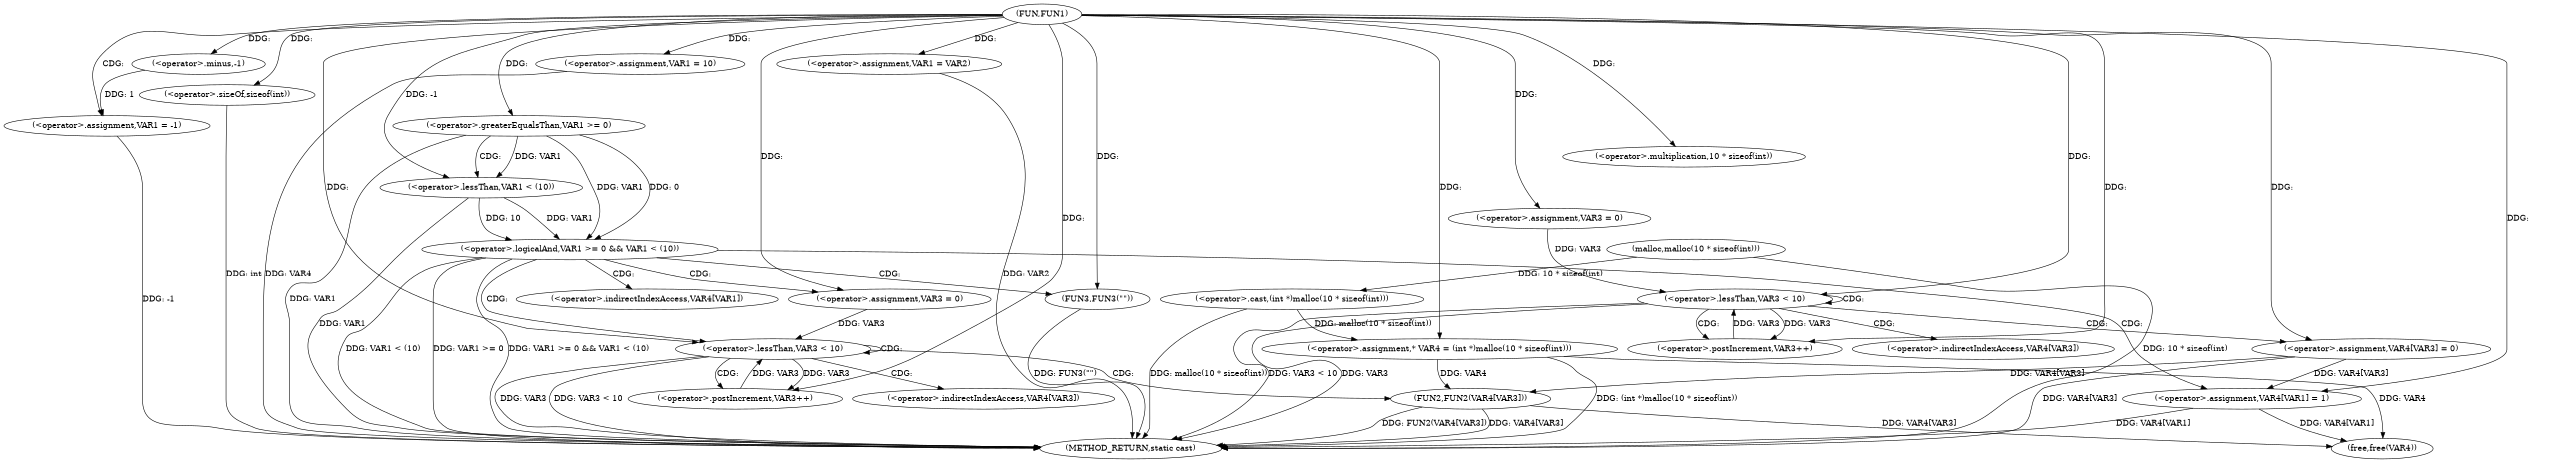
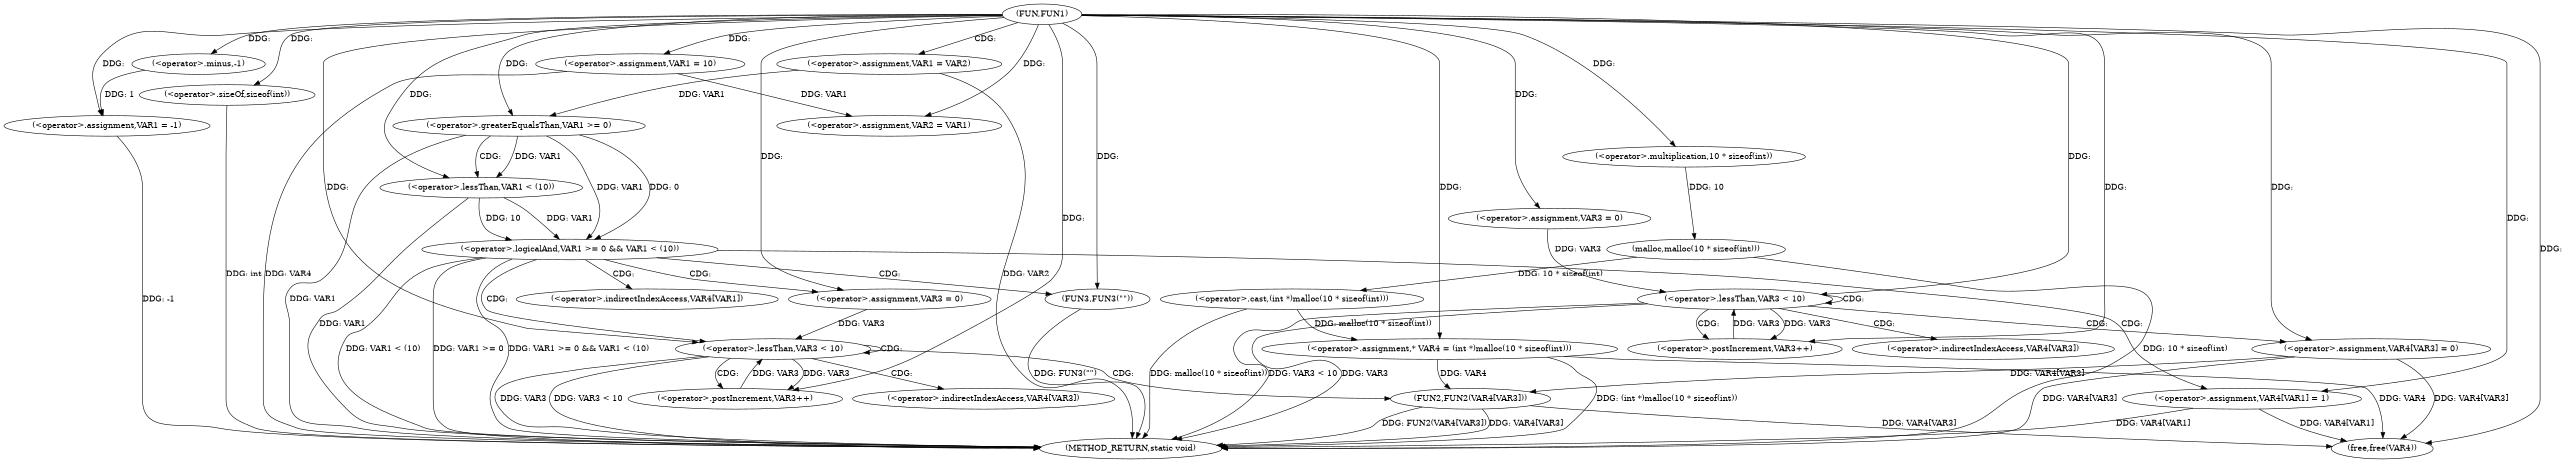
edge "(FUN,FUN1)" -> "(free,free(VAR4))": added, label "DDG:"
edge "(FUN,FUN1)" -> "(<operator>.assignment,VAR1 = VAR2)": label "DDG: " -> "CDG: "
edge "(FUN,FUN1)" -> "(<operator>.assignment,VAR1 = -1)": label "CDG: " -> "DDG: "
edge "(<operator>.assignment,VAR1 = VAR2)" -> "(<operator>.greaterEqualsThan,VAR1 >= 0)": added, label "DDG: VAR1"
edge "(FUN,FUN1)" -> "(<operator>.lessThan,VAR1 < (10))": label "DDG: -1" -> "DDG: "
node "(<operator>.assignment,VAR2 = VAR1)": added
edge "(<operator>.multiplication,10 * sizeof(int))" -> "(malloc,malloc(10 * sizeof(int)))": added, label "DDG: 10"
edge "(<operator>.assignment,VAR4[VAR3] = 0)" -> "(<operator>.assignment,VAR4[VAR1] = 1)": now "(<operator>.assignment,VAR4[VAR3] = 0)" -> "(free,free(VAR4))"
node "(METHOD_RETURN,static cast)": label "(METHOD_RETURN,static cast)" -> "(METHOD_RETURN,static void)"
